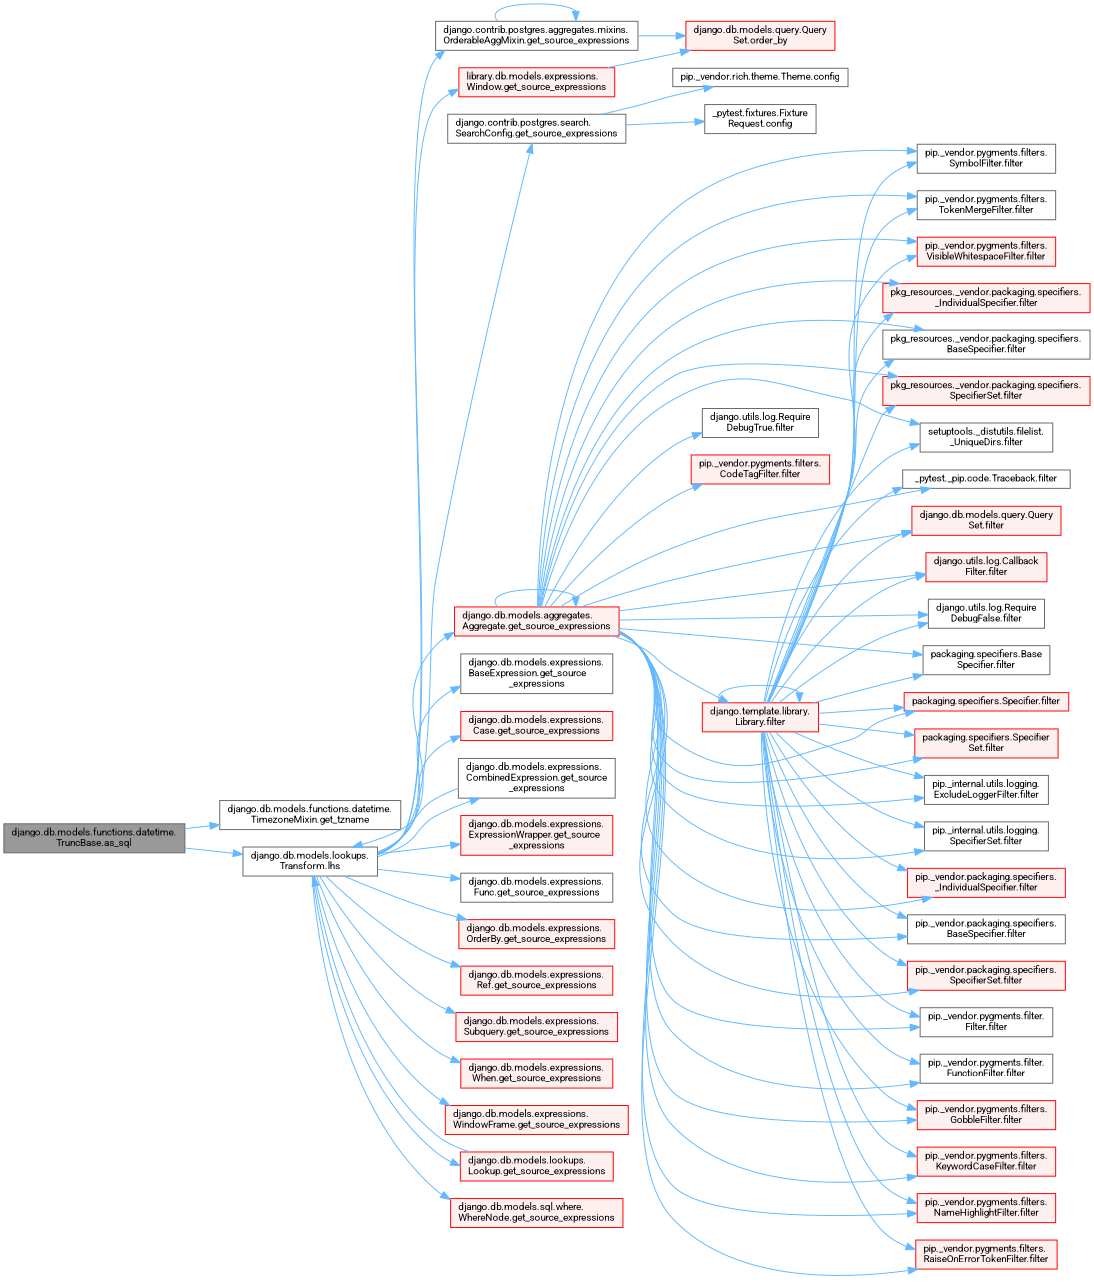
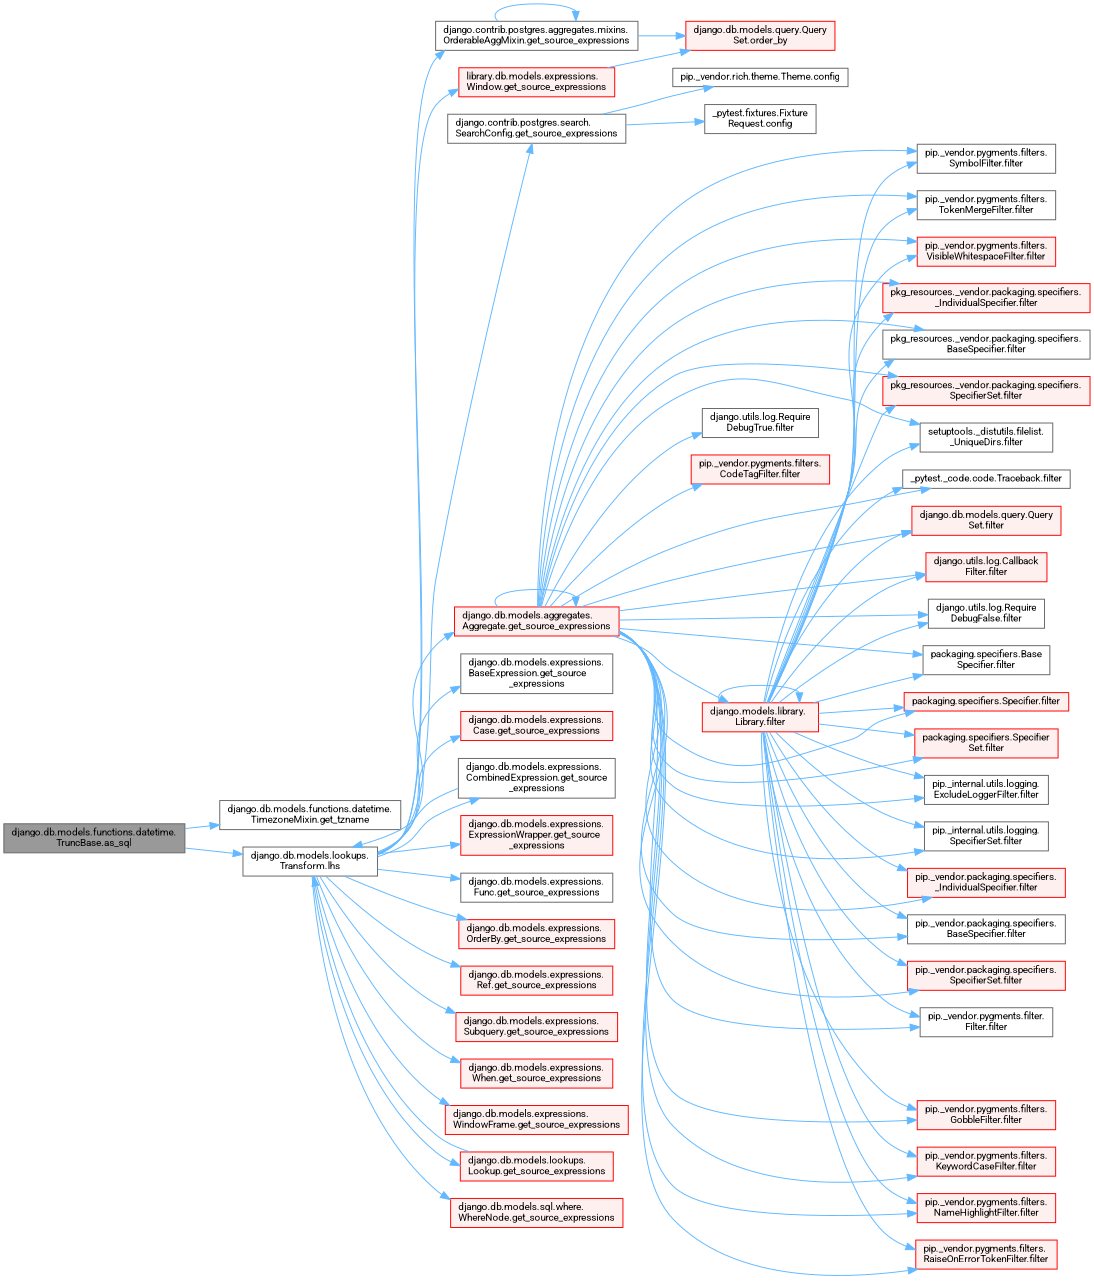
node "_pytest._pip.code.Traceback.filter": label "_pytest._pip.code.Traceback.filter" -> "_pytest._code.code.Traceback.filter"
node "django.template.library. Library.filter": label "django.template.library. Library.filter" -> "django.models.library. Library.filter"
node "pip._vendor.pygments.filter. FunctionFilter.filter": removed
